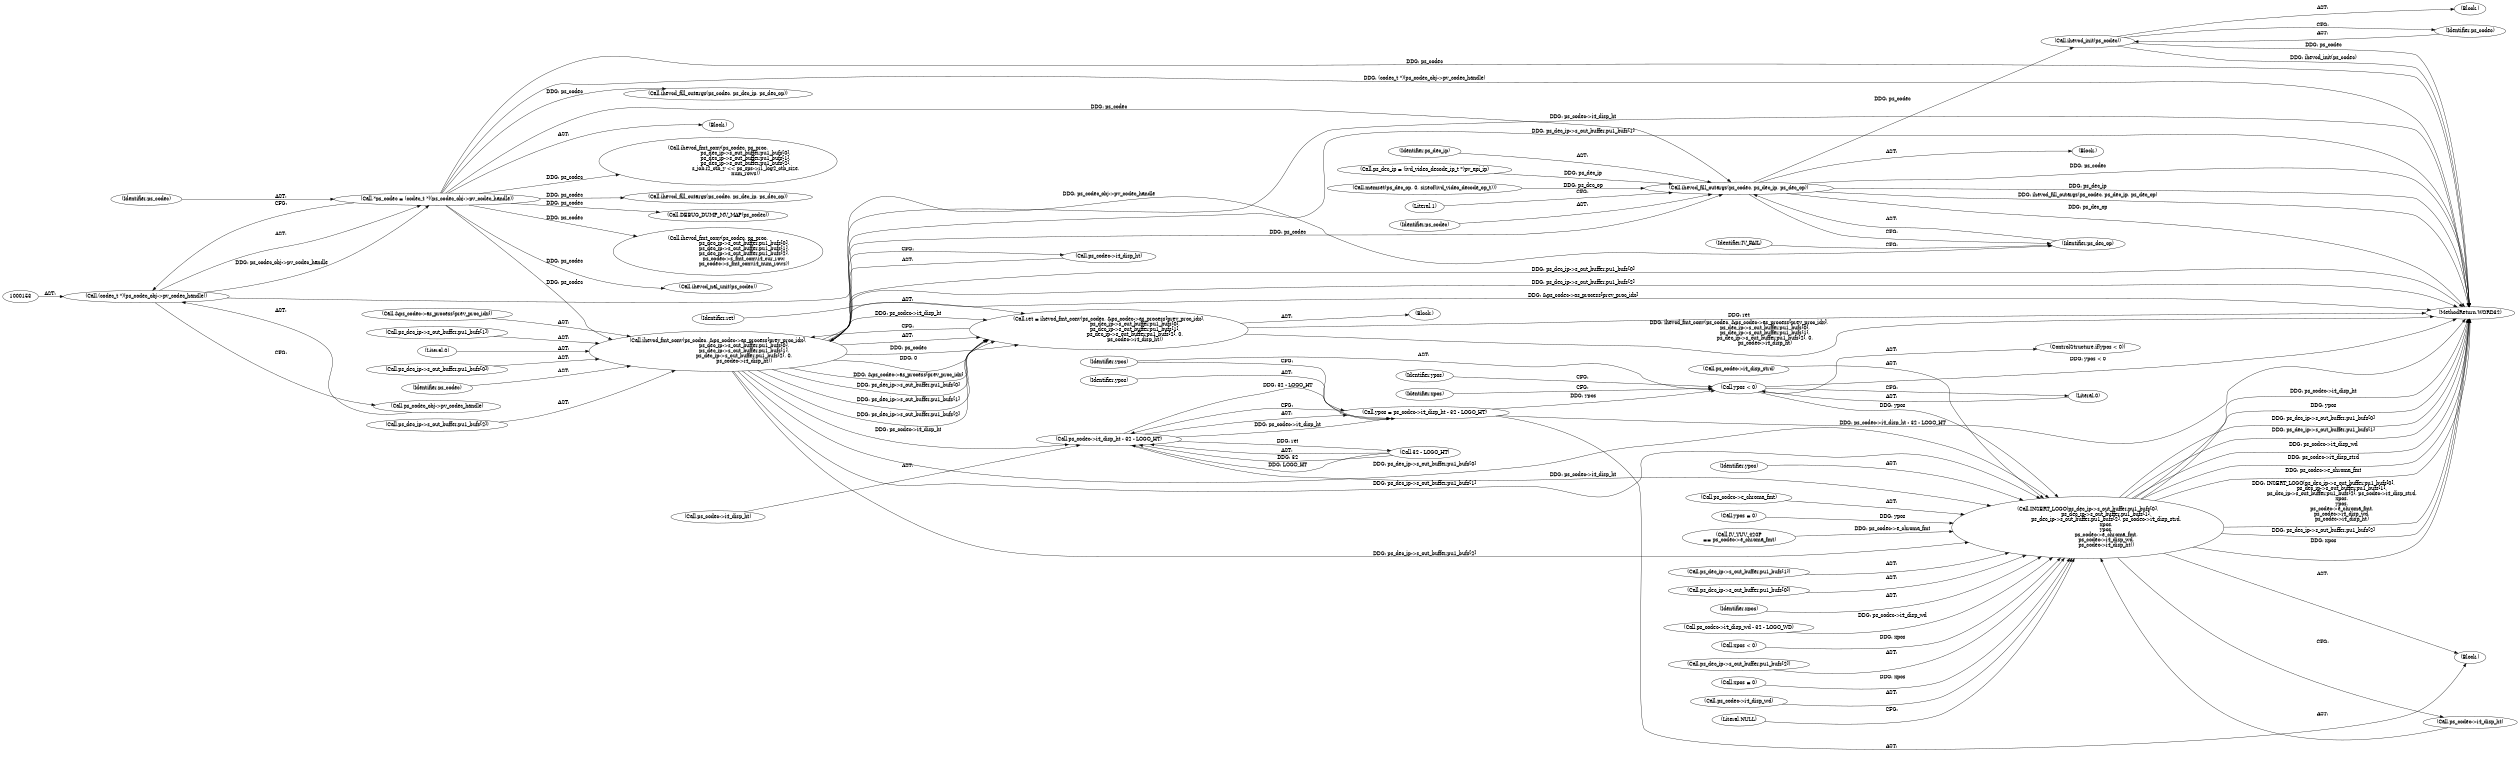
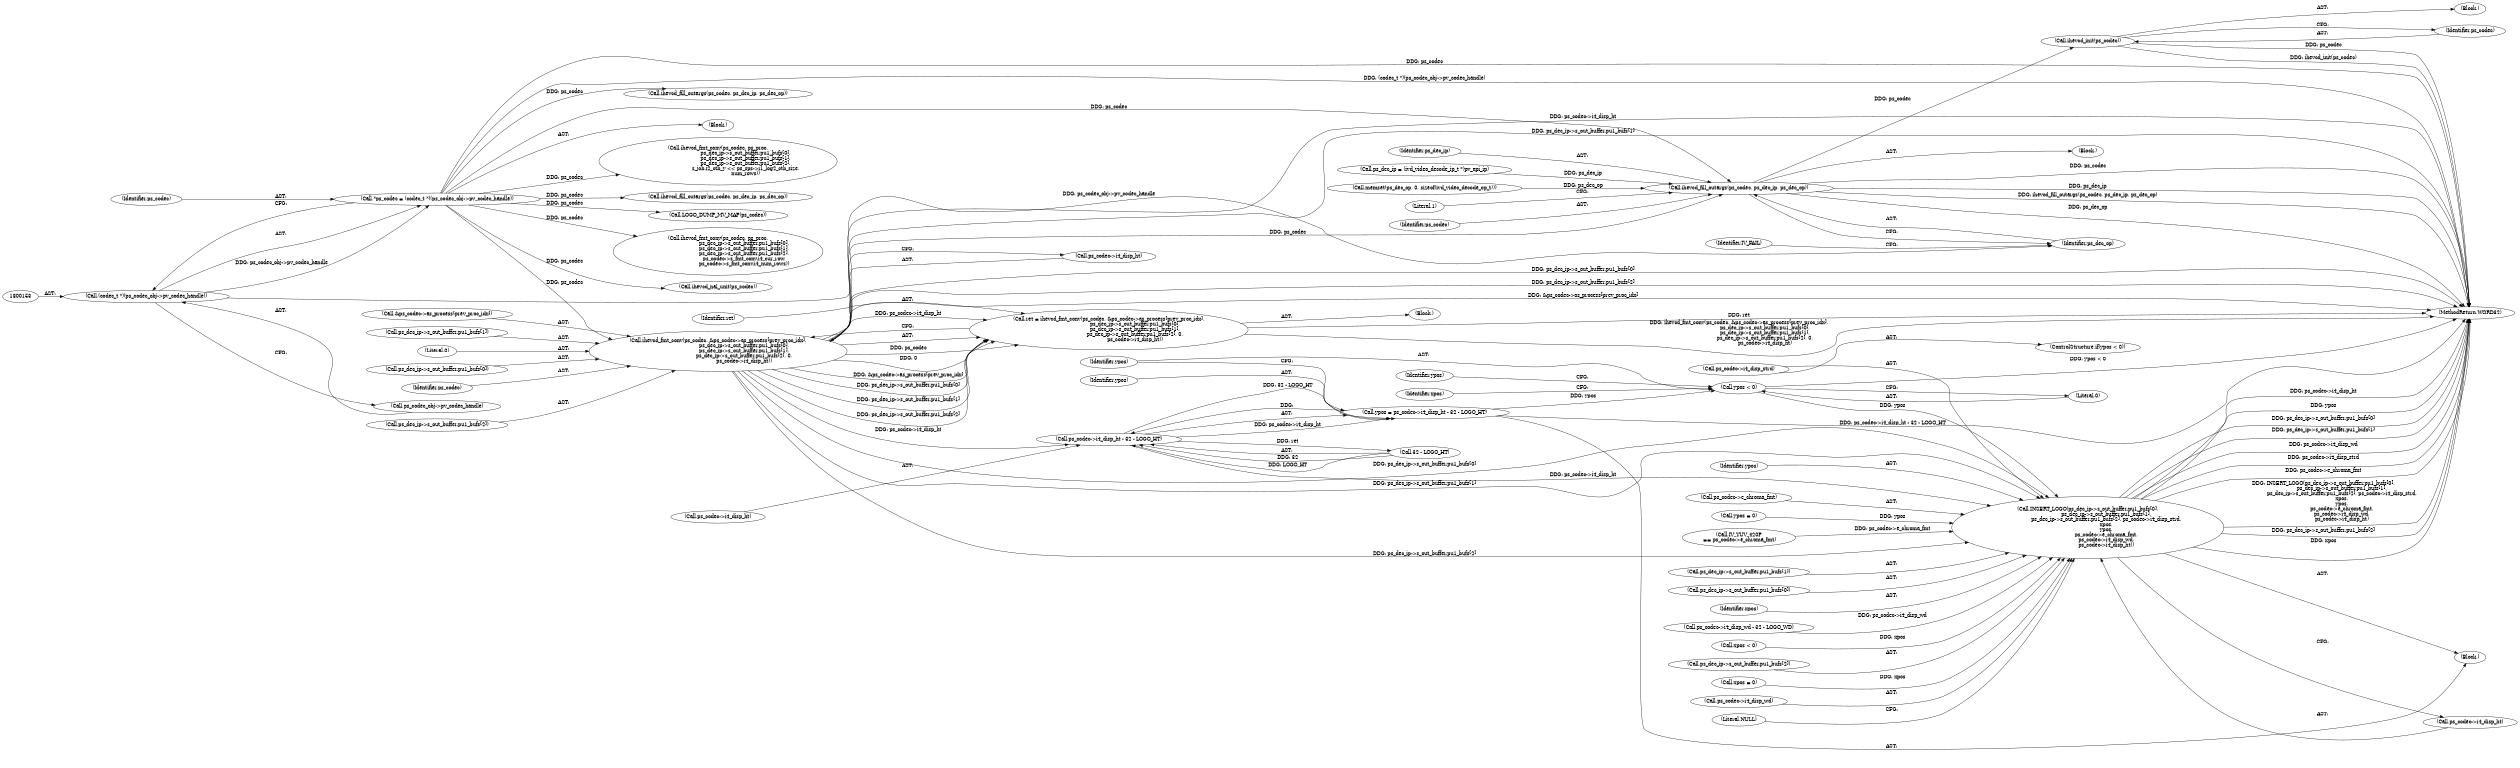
node "(Call,DEBUG_DUMP_MV_MAP(ps_codec))": label "(Call,DEBUG_DUMP_MV_MAP(ps_codec))" -> "(Call,LOGO_DUMP_MV_MAP(ps_codec))"
node "1000153": label "1000153" -> "1800153"
edge "(Call,ypos < 0)" -> "(ControlStructure,if(ypos < 0))": now "(Call,ps_codec->i4_disp_strd)" -> "(ControlStructure,if(ypos < 0))"
edge "(Call,ypos = ps_codec->i4_disp_ht - 32 - LOGO_HT)" -> "(Call,ps_codec->i4_disp_ht - 32 - LOGO_HT)": label "CFG: " -> "DDG: "
